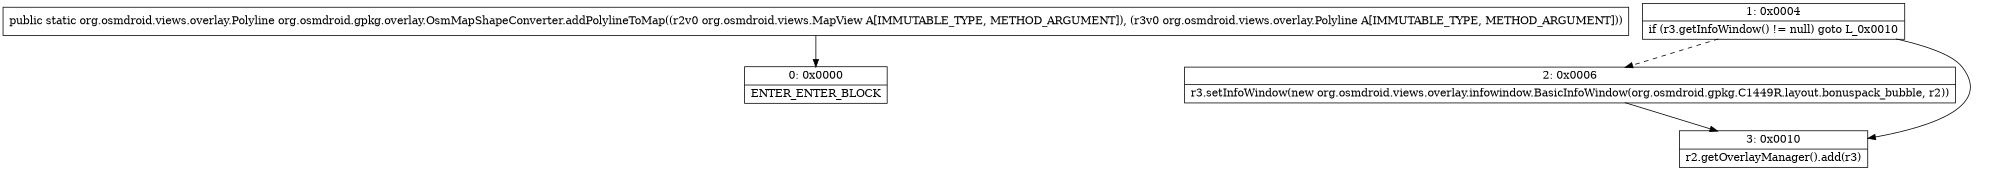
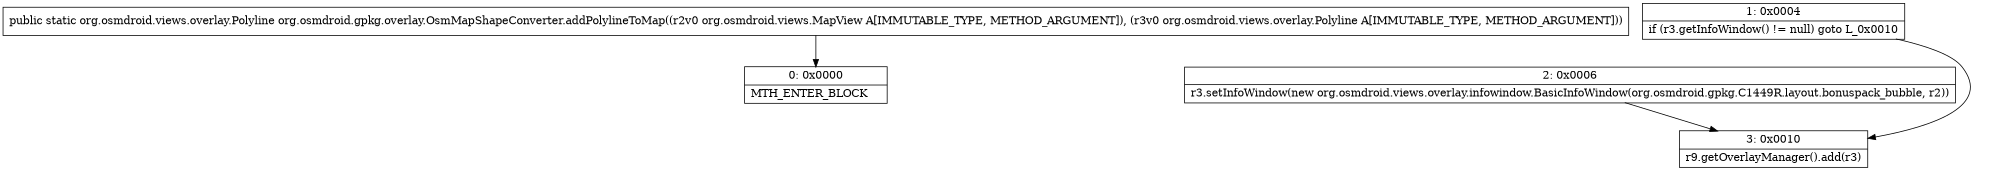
edge "1: 0x0004" -> "2: 0x0006": removed
node "0: 0x0000": text "ENTER_ENTER_BLOCK" -> "MTH_ENTER_BLOCK"
node "3: 0x0010": text "r2.getOverlayManager().add(r3)" -> "r9.getOverlayManager().add(r3)"
